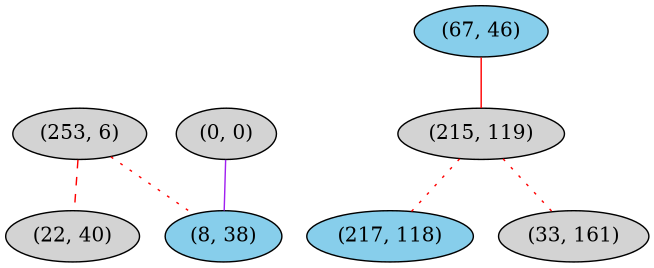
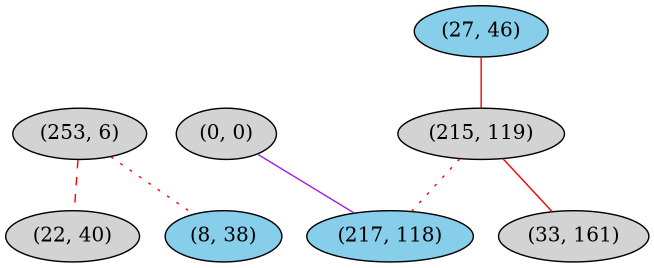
node "(67, 46)": label "(67, 46)" -> "(27, 46)"
edge "(0, 0)" -- "(8, 38)": now "(0, 0)" -- "(217, 118)"
edge "(215, 119)" -- "(33, 161)": style dotted -> solid
